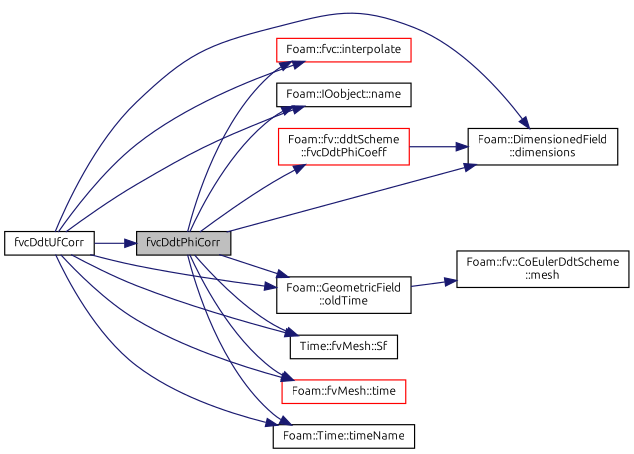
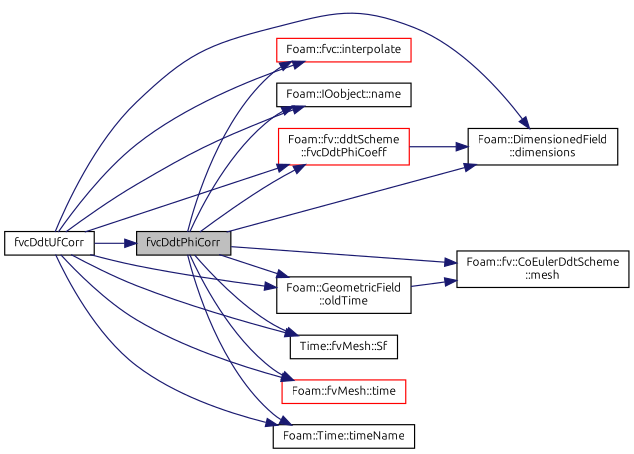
edge "fvcDdtUfCorr" -> "Foam::fv::ddtScheme ::fvcDdtPhiCoeff": added
edge "fvcDdtPhiCorr" -> "Foam::fv::CoEulerDdtScheme ::mesh": added
